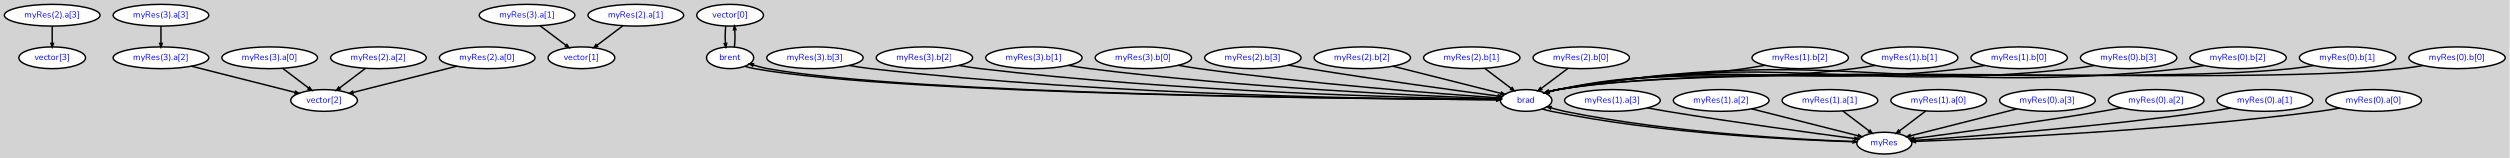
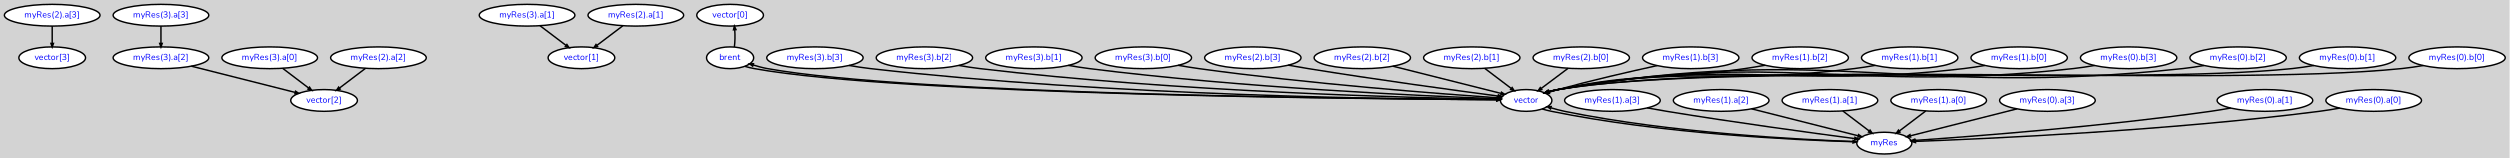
edge "vector[0]" -> "brent": removed
node "myRes(2).a[0]": removed
node "myRes(1).b[3]": added
node "brad": label "brad" -> "vector"
node "myRes(0).a[2]": removed
